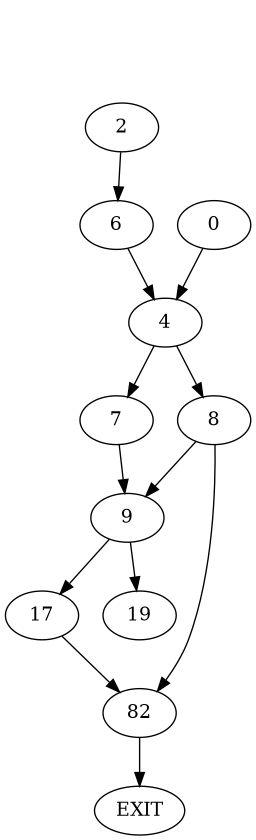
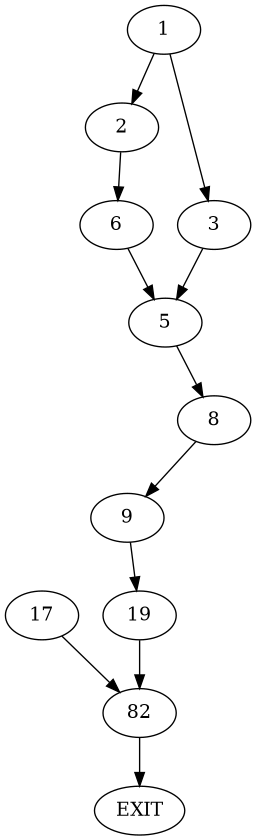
node "1": added
node "0": label "0" -> "3"
node "4": label "4" -> "5"
node "7": removed
edge "9" -> "17": removed
edge "8" -> "82": now "19" -> "82"
